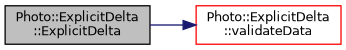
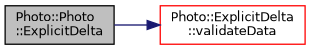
node "Photo::ExplicitDelta ::ExplicitDelta": label "Photo::ExplicitDelta ::ExplicitDelta" -> "Photo::Photo ::ExplicitDelta"
